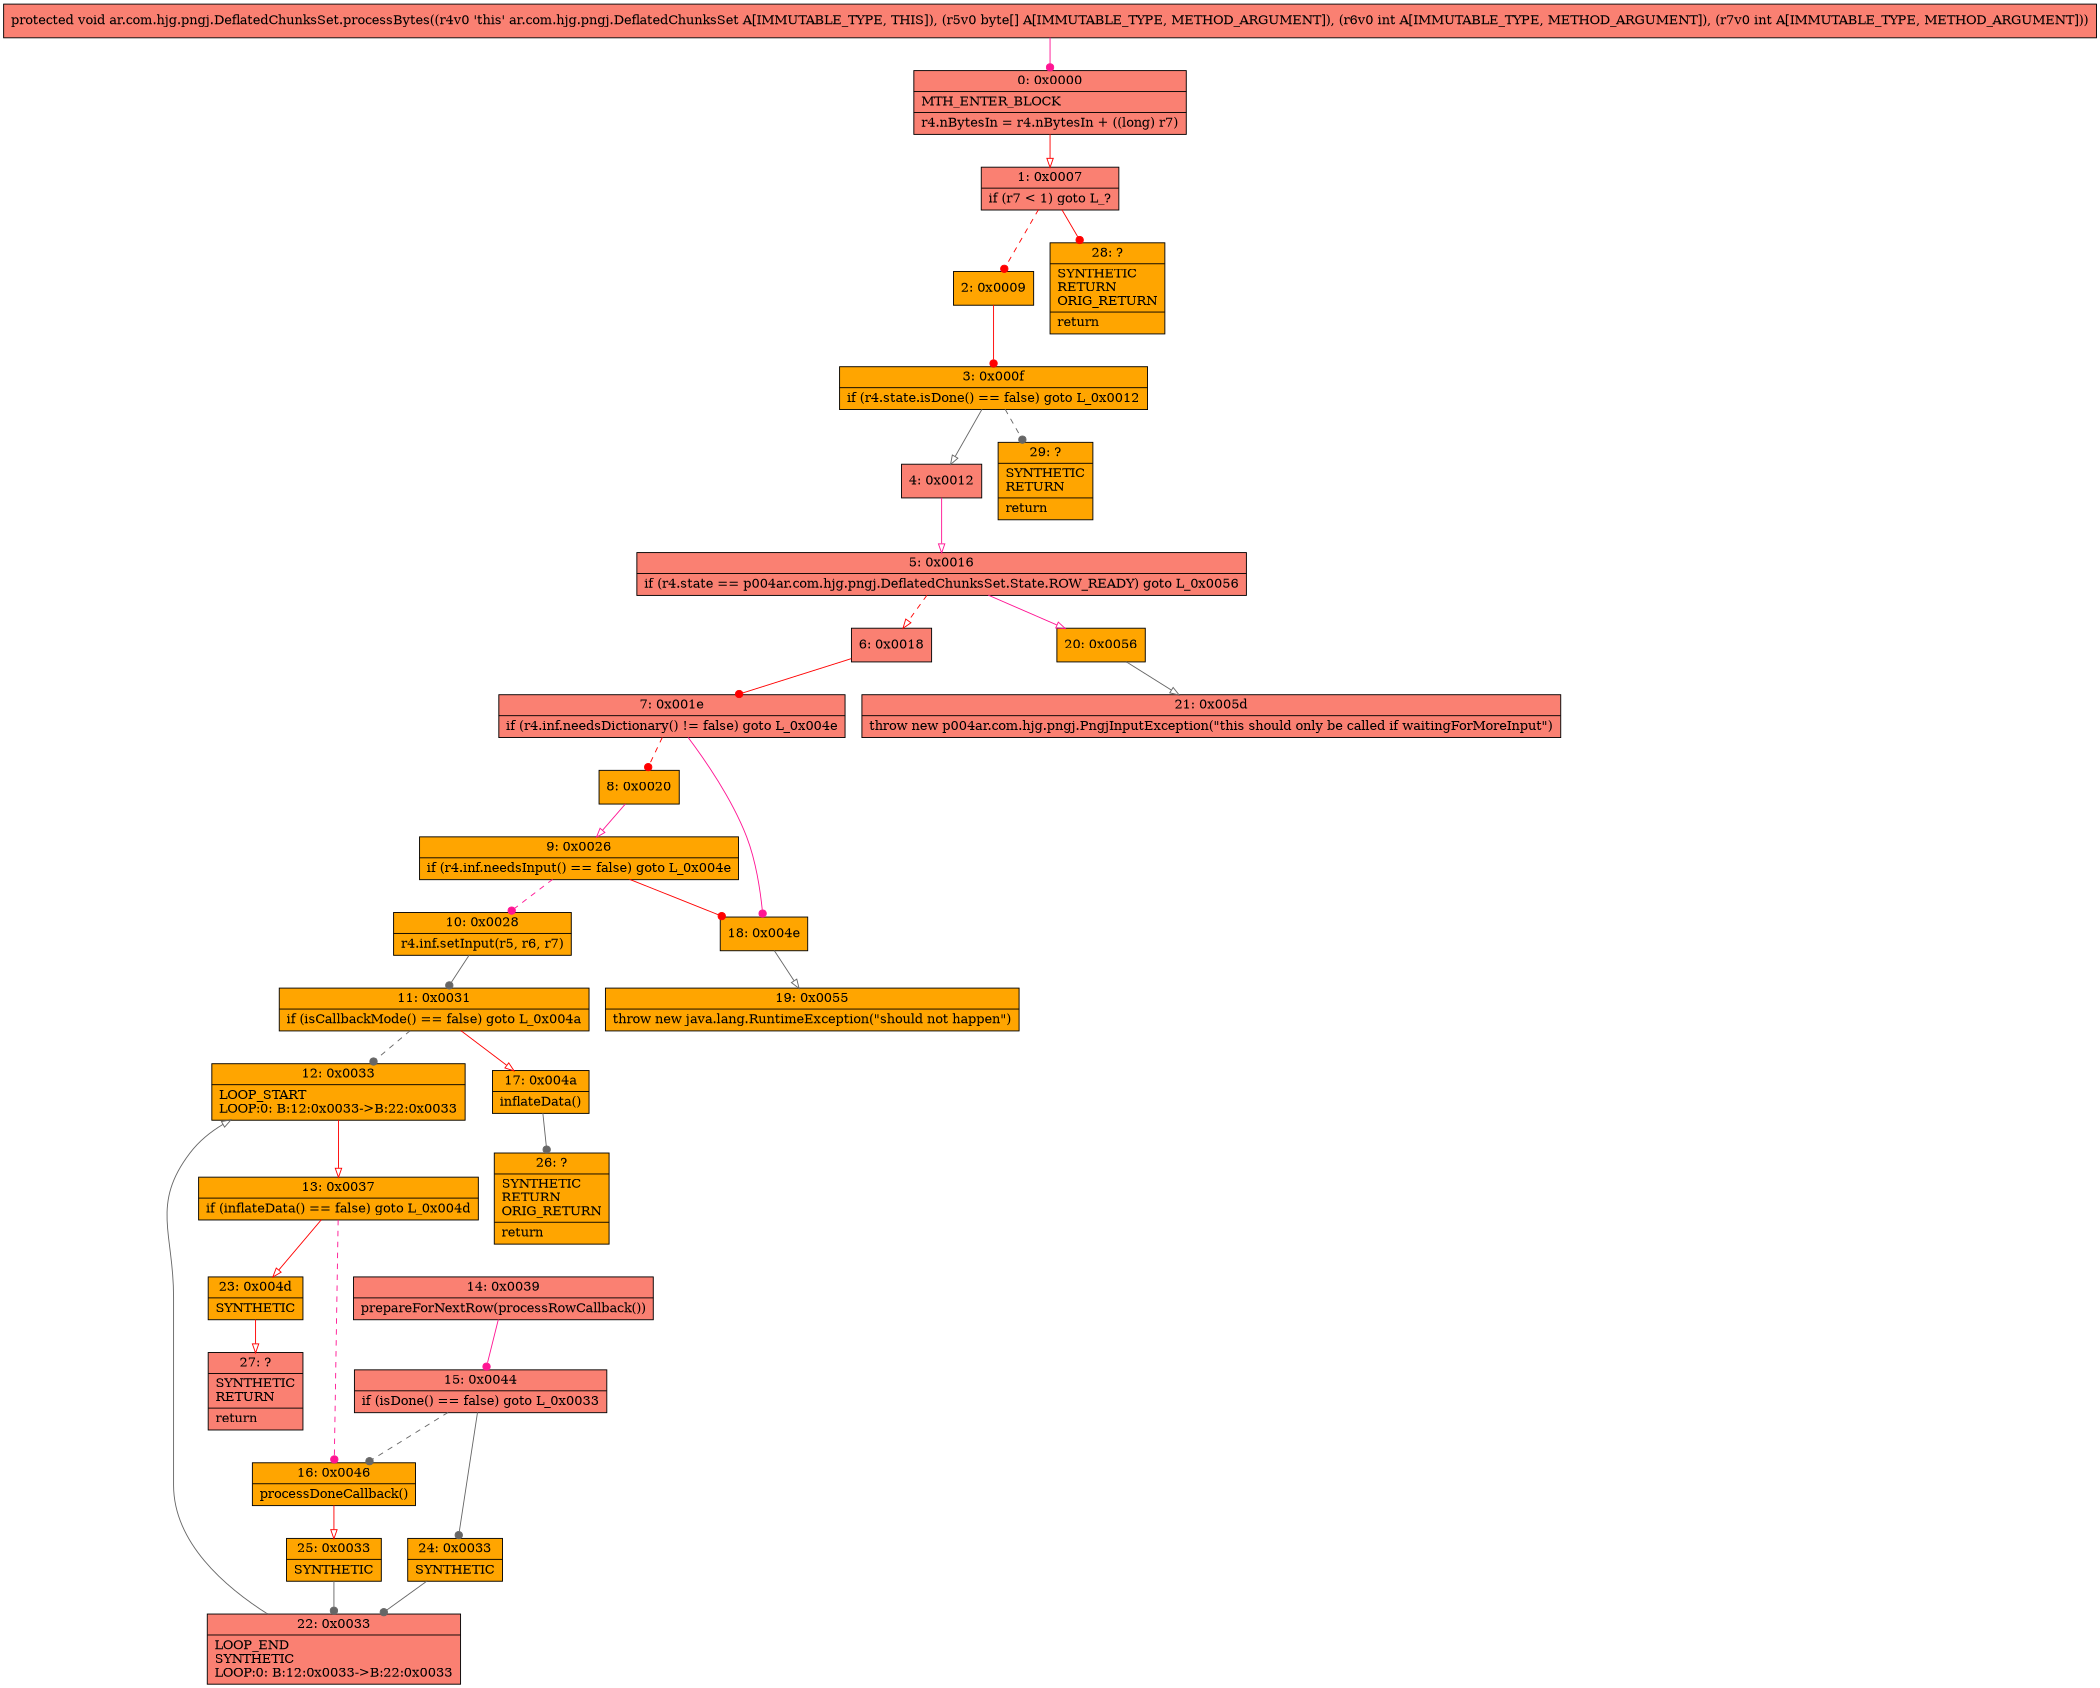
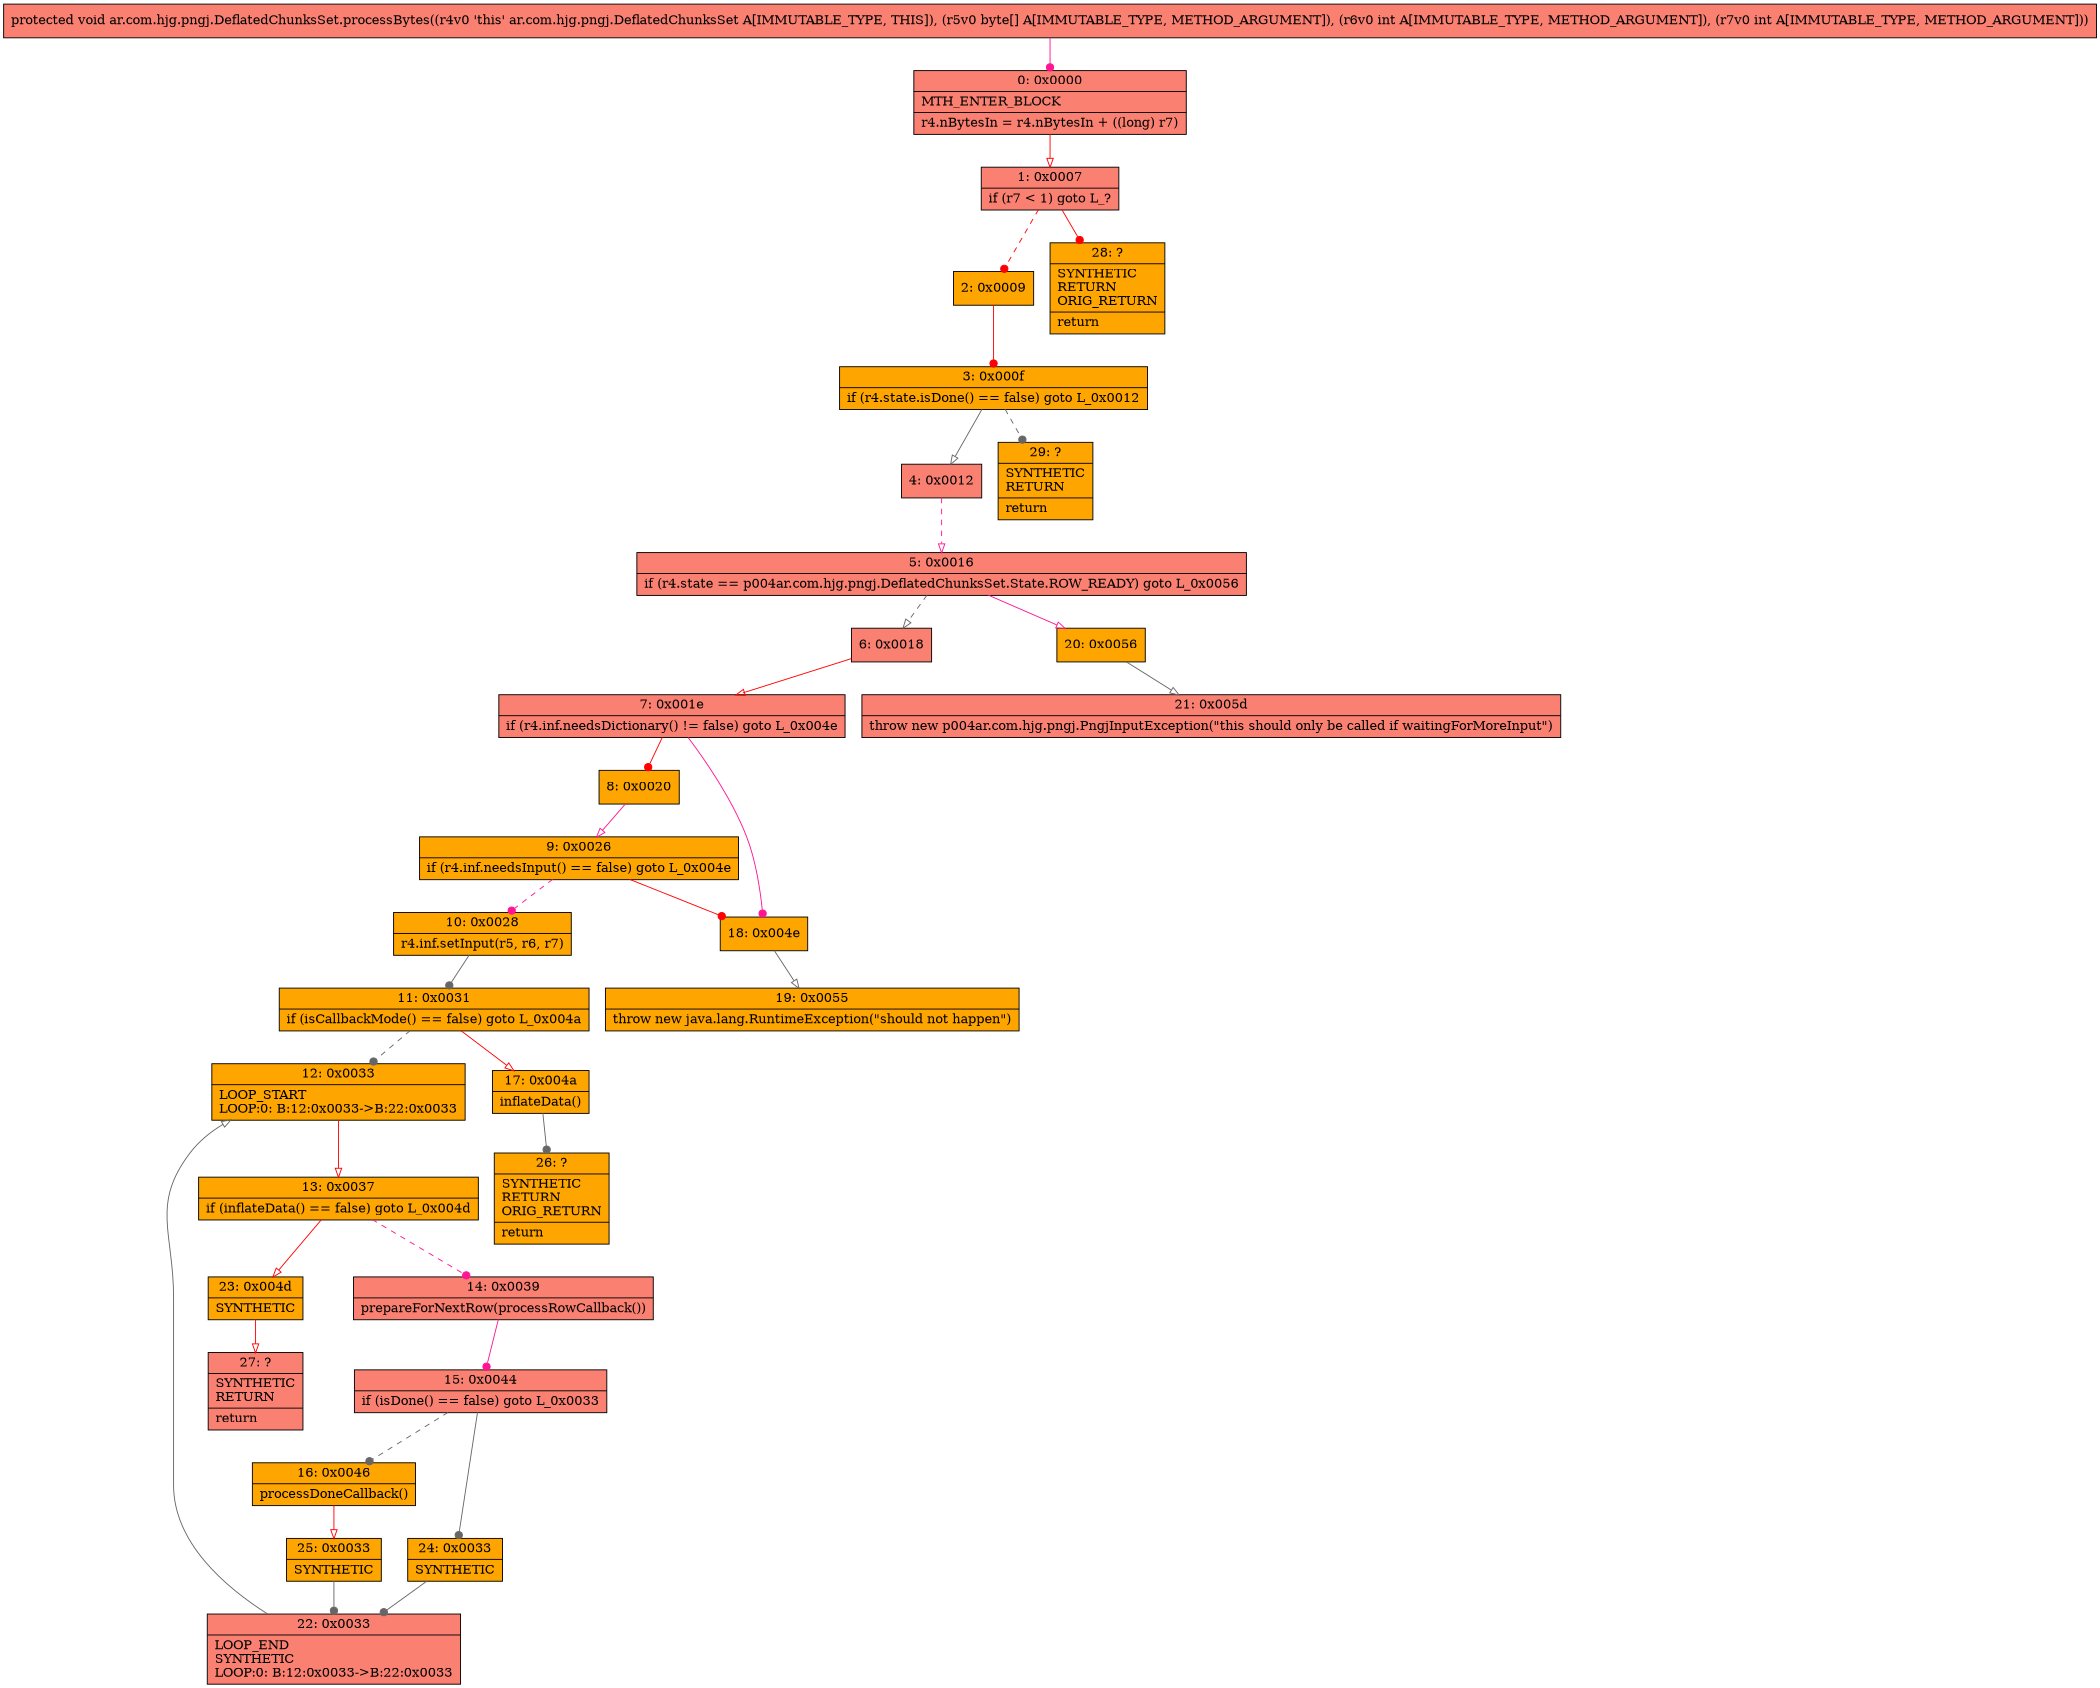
edge "4: 0x0012" -> "5: 0x0016": style solid -> dashed
edge "5: 0x0016" -> "6: 0x0018": color red -> gray40
edge "6: 0x0018" -> "7: 0x001e": arrowhead dot -> onormal
edge "7: 0x001e" -> "8: 0x0020": style dashed -> solid
edge "13: 0x0037" -> "16: 0x0046": now "13: 0x0037" -> "14: 0x0039"
